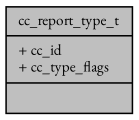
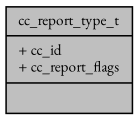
node "cc_report_type_t": text "+ cc_type_flags" -> "+ cc_report_flags"
